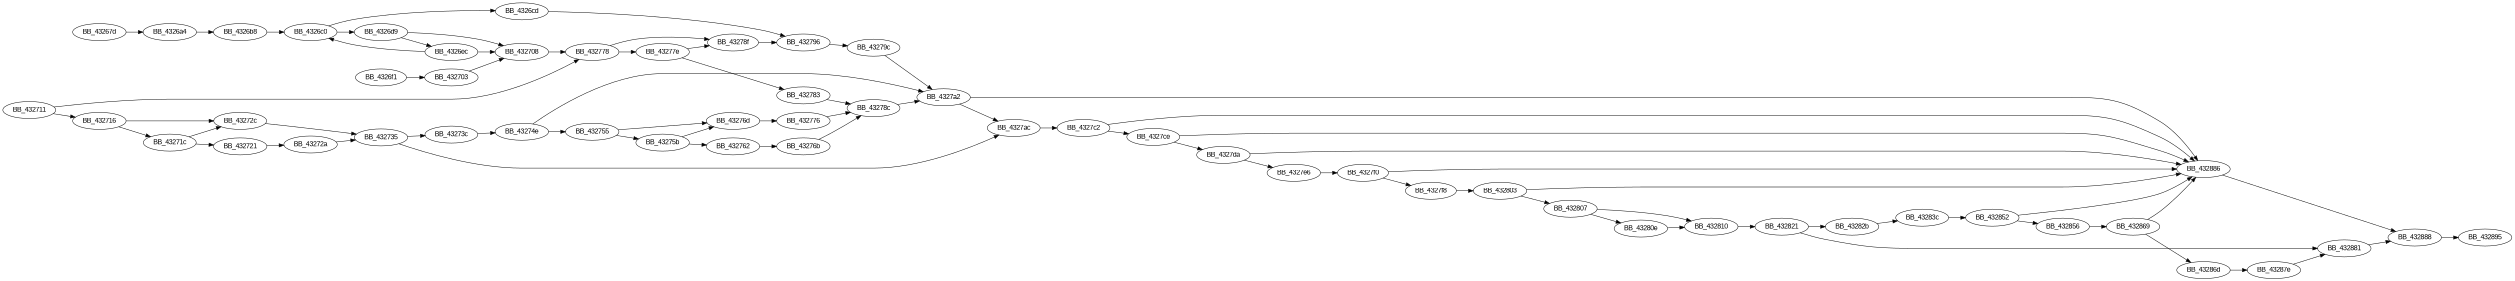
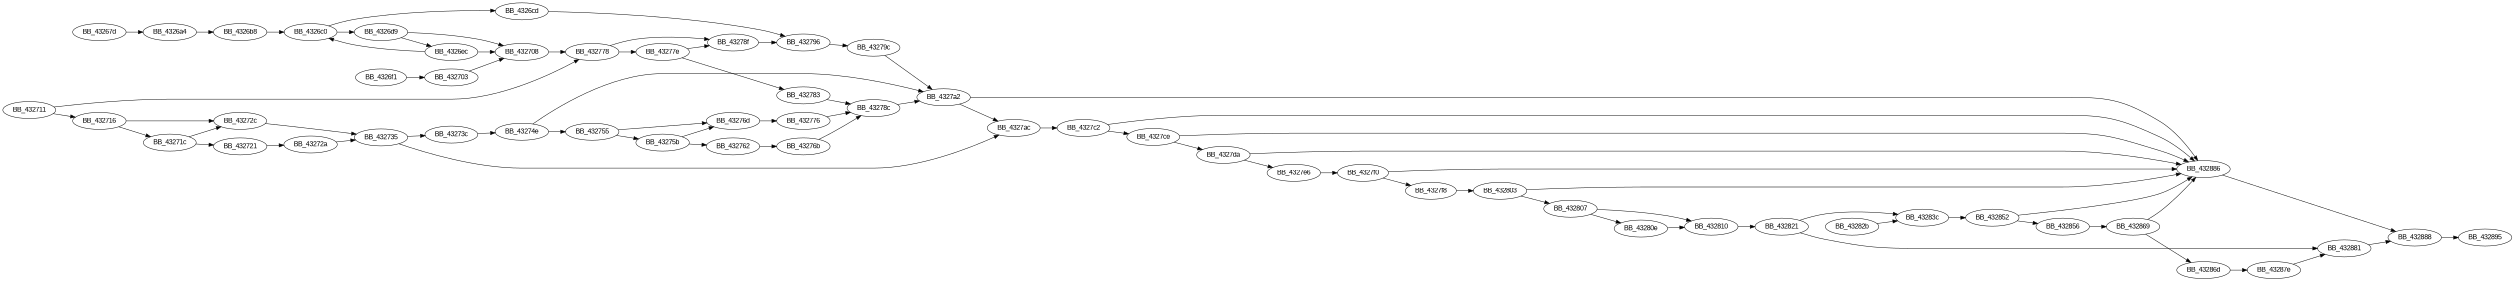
edge "BB_432821" -> "BB_43282b": now "BB_432821" -> "BB_43283c"
